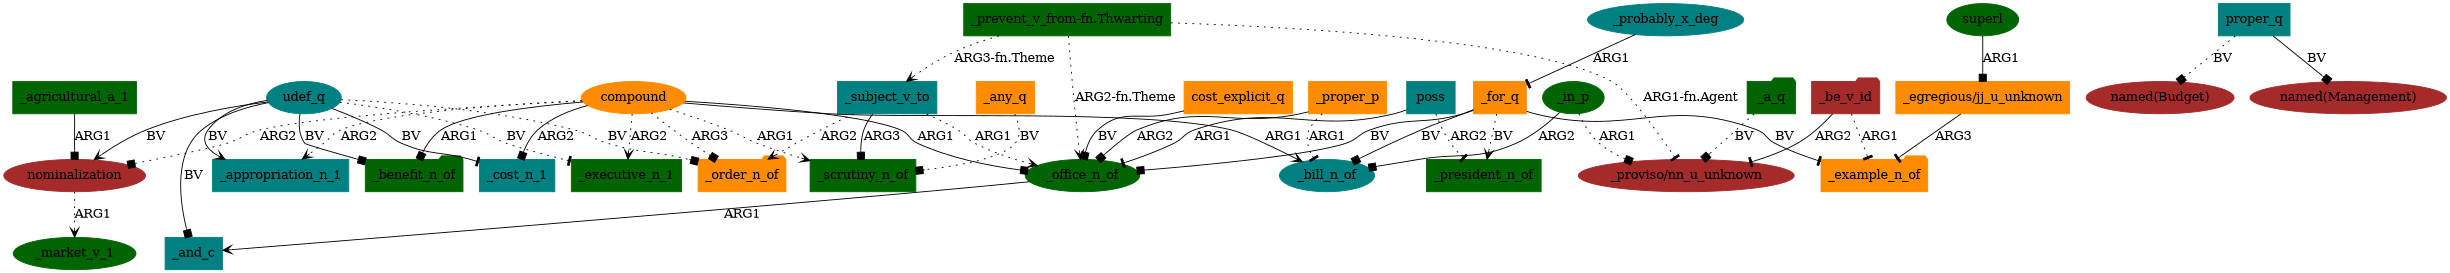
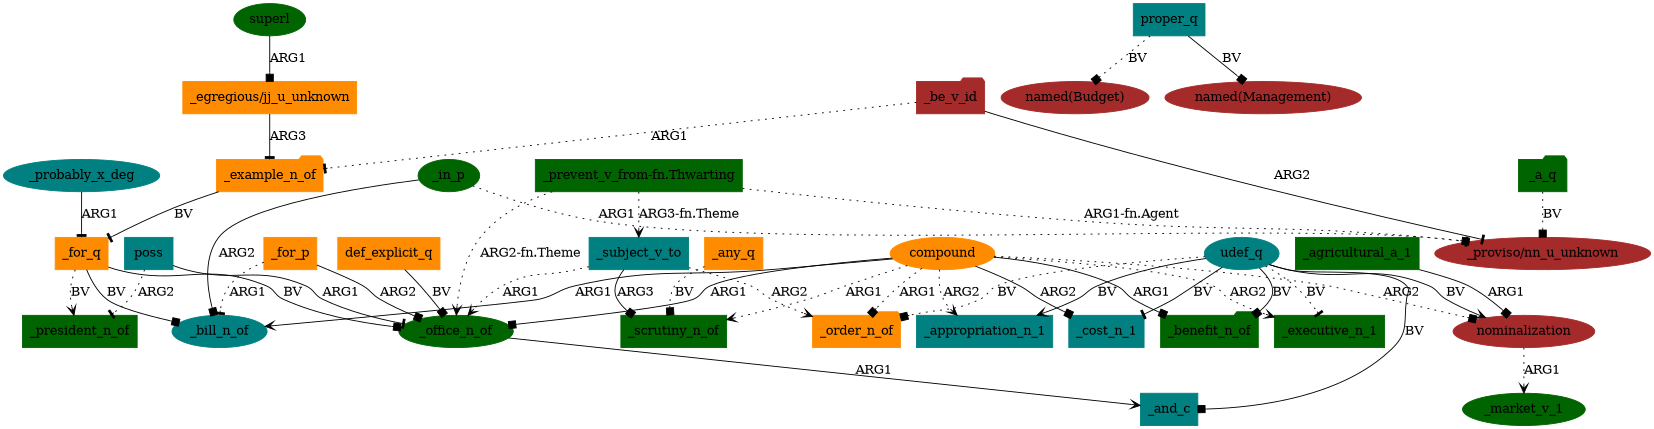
node "cost_explicit_q": label "cost_explicit_q" -> "def_explicit_q"
node "_proper_p": label "_proper_p" -> "_for_p"
edge "_for_q" -> "_example_n_of": reversed
edge "compound" -> "_order_n_of": label "ARG3" -> "ARG1"
